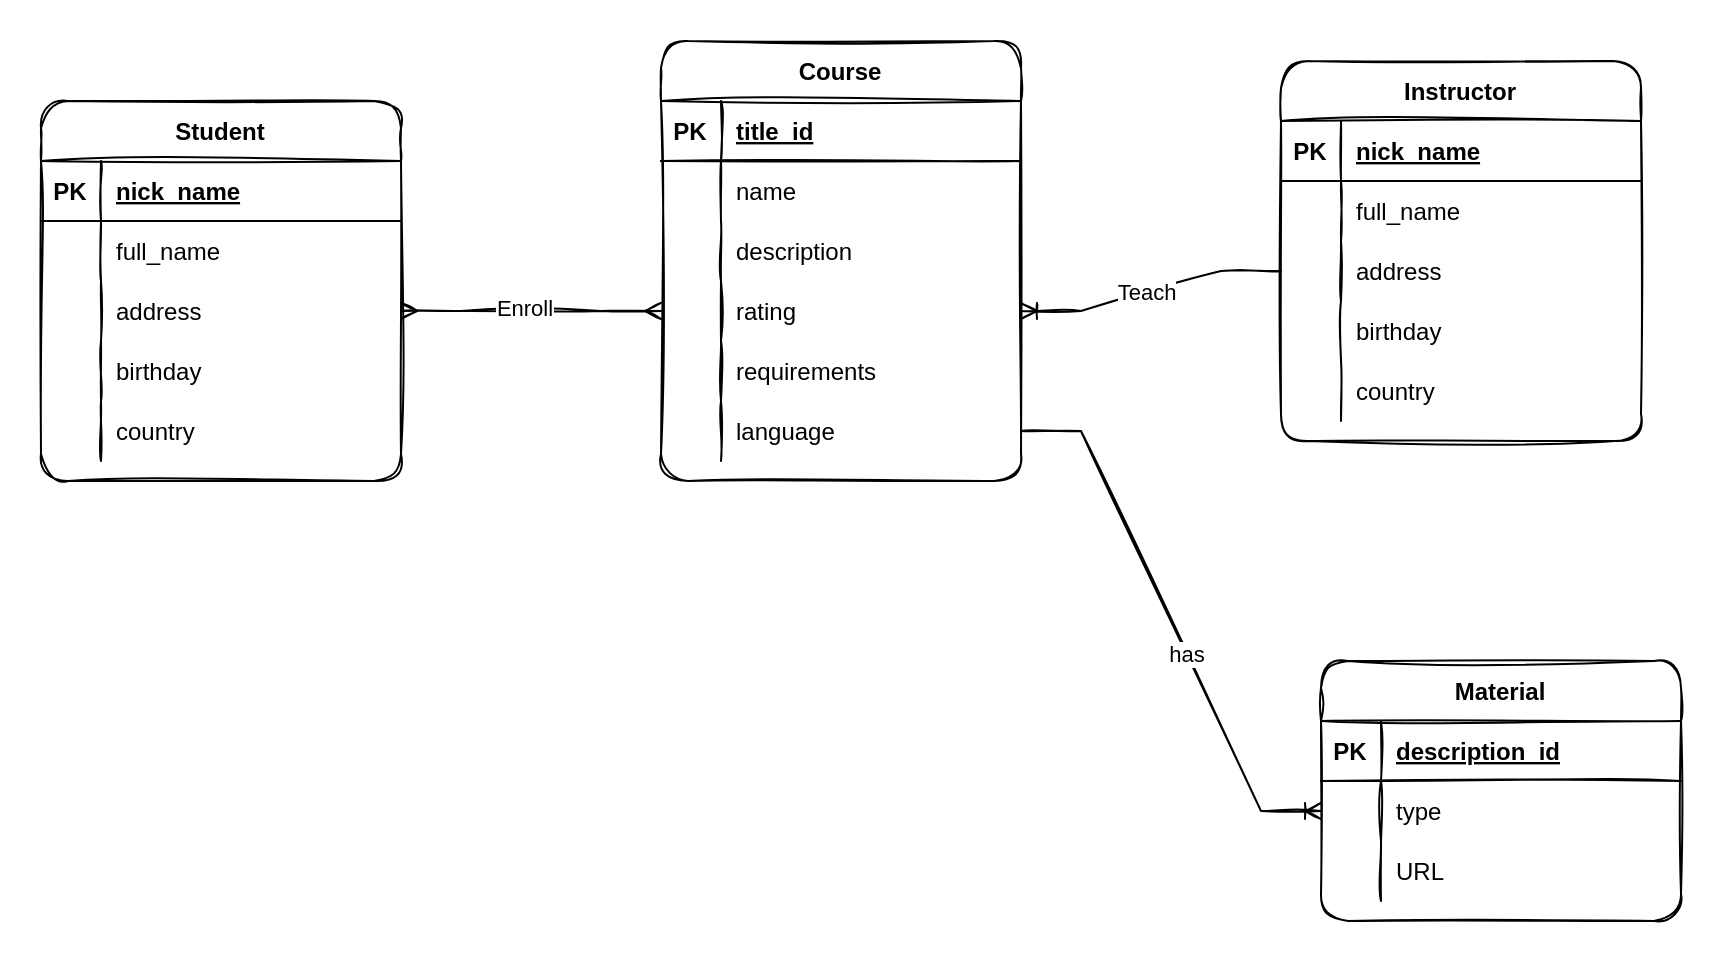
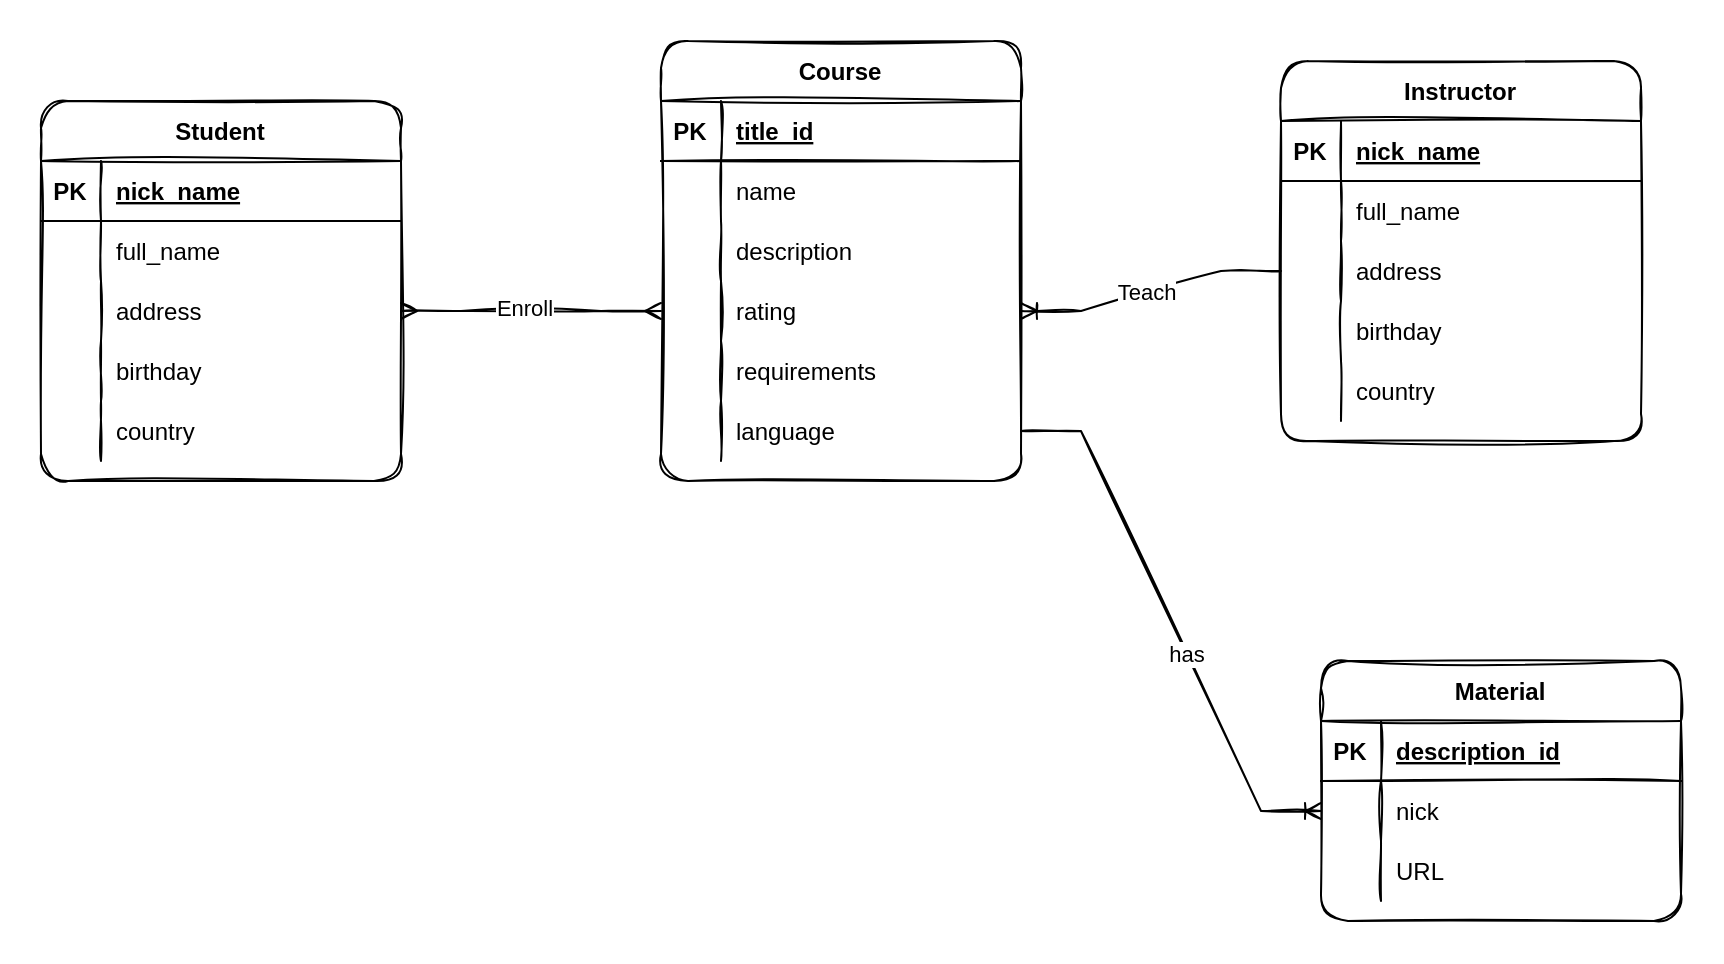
node "type": label "type" -> "nick"
